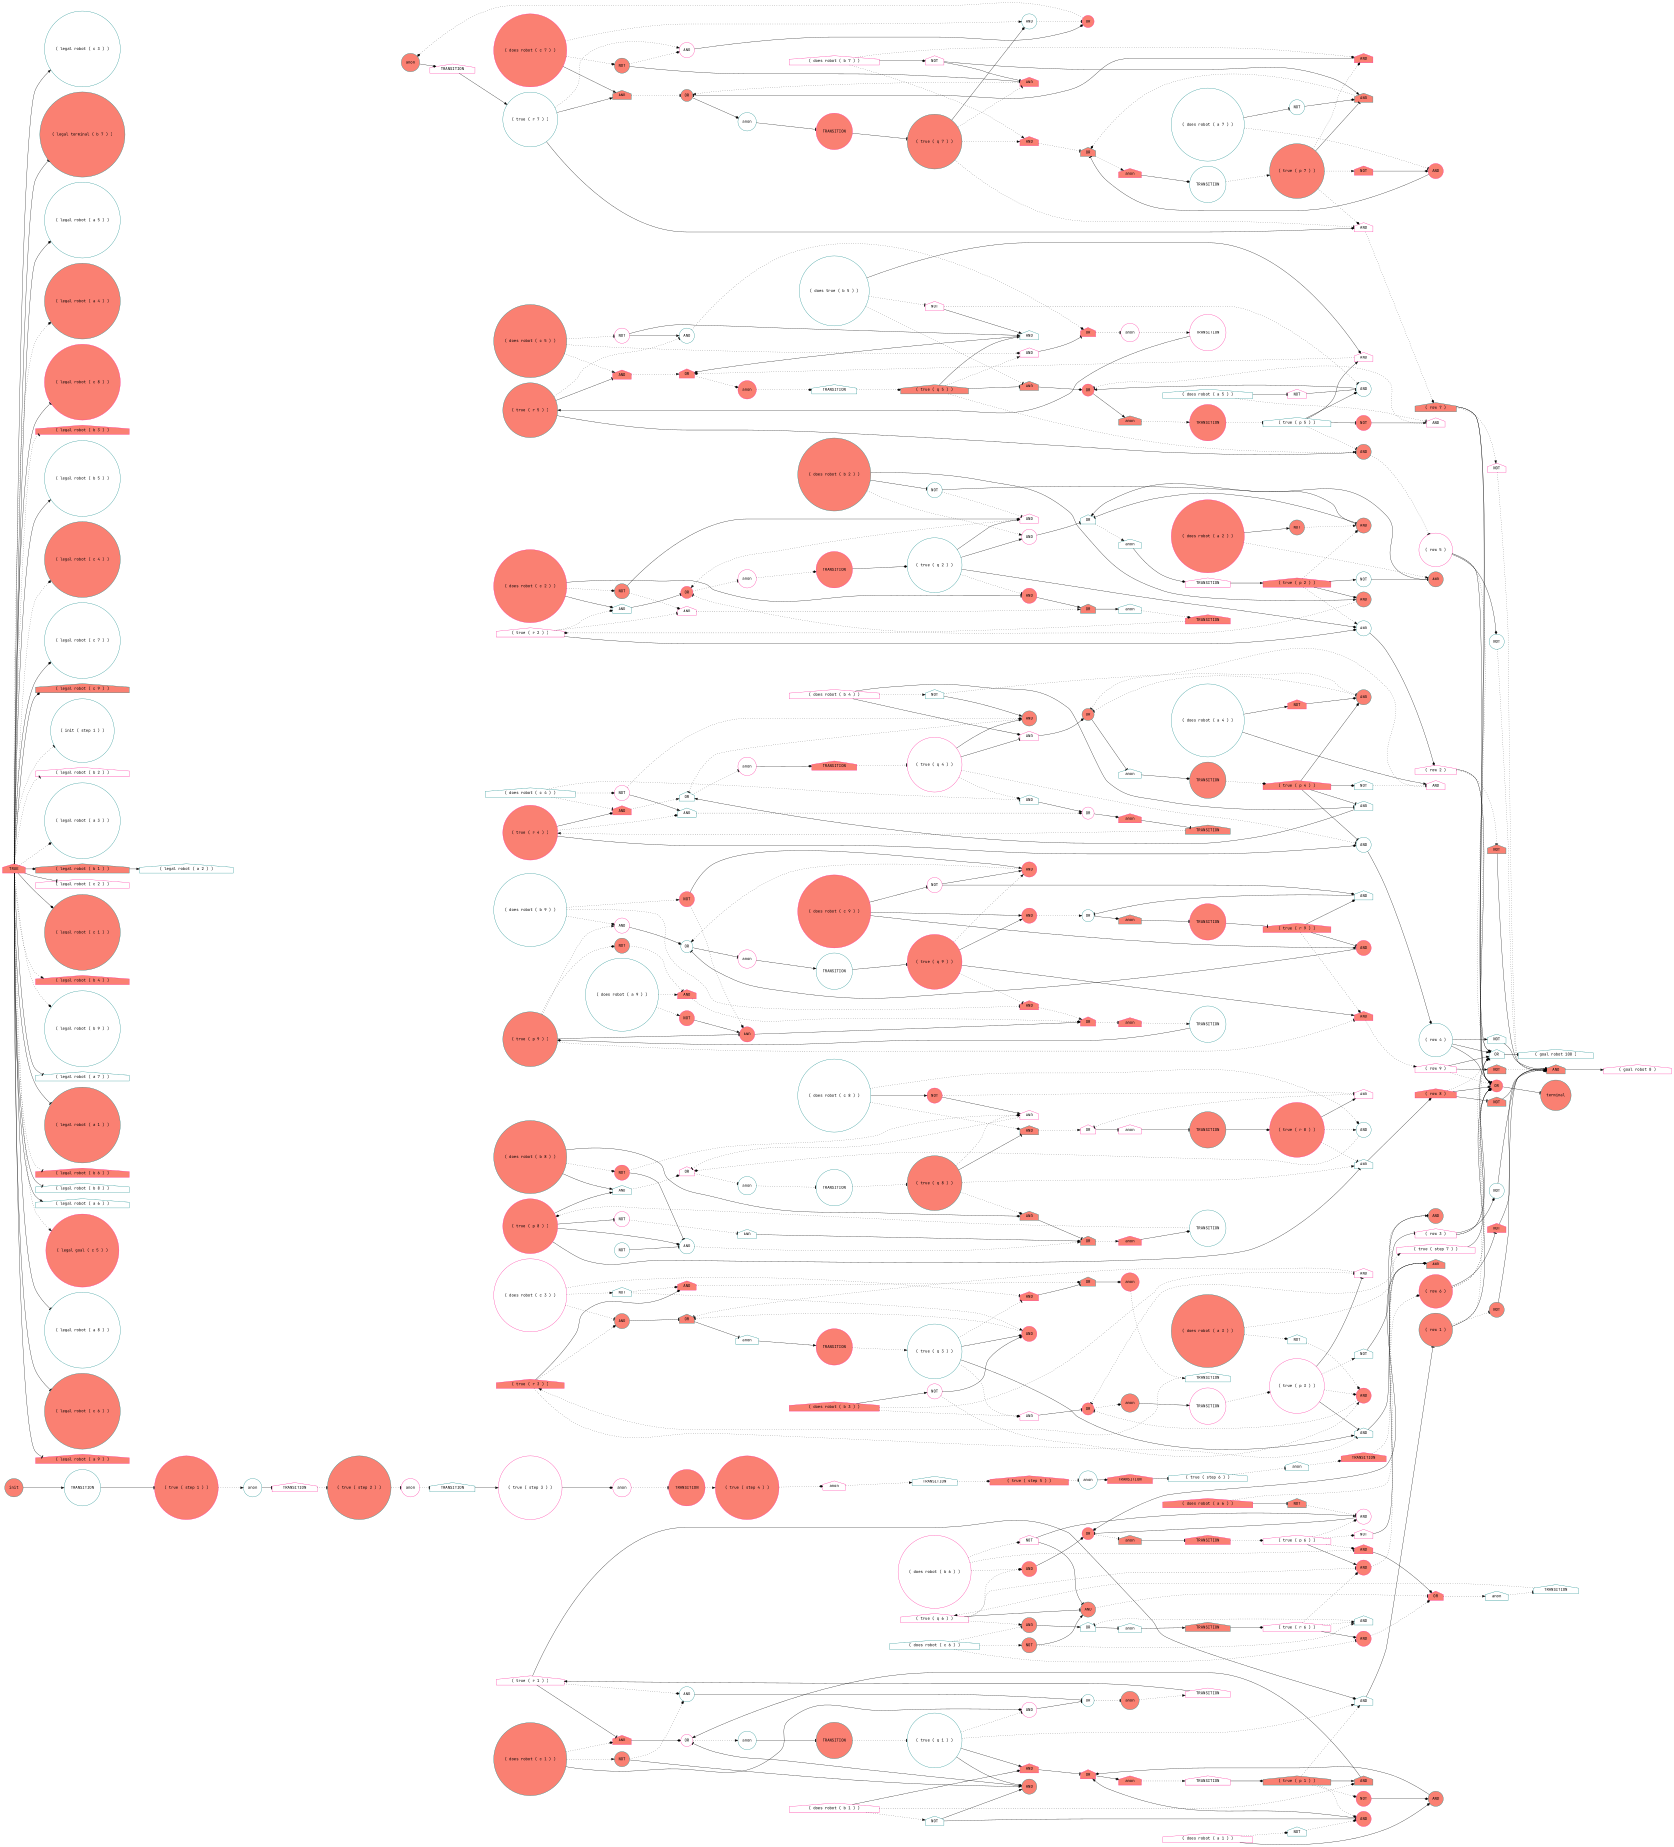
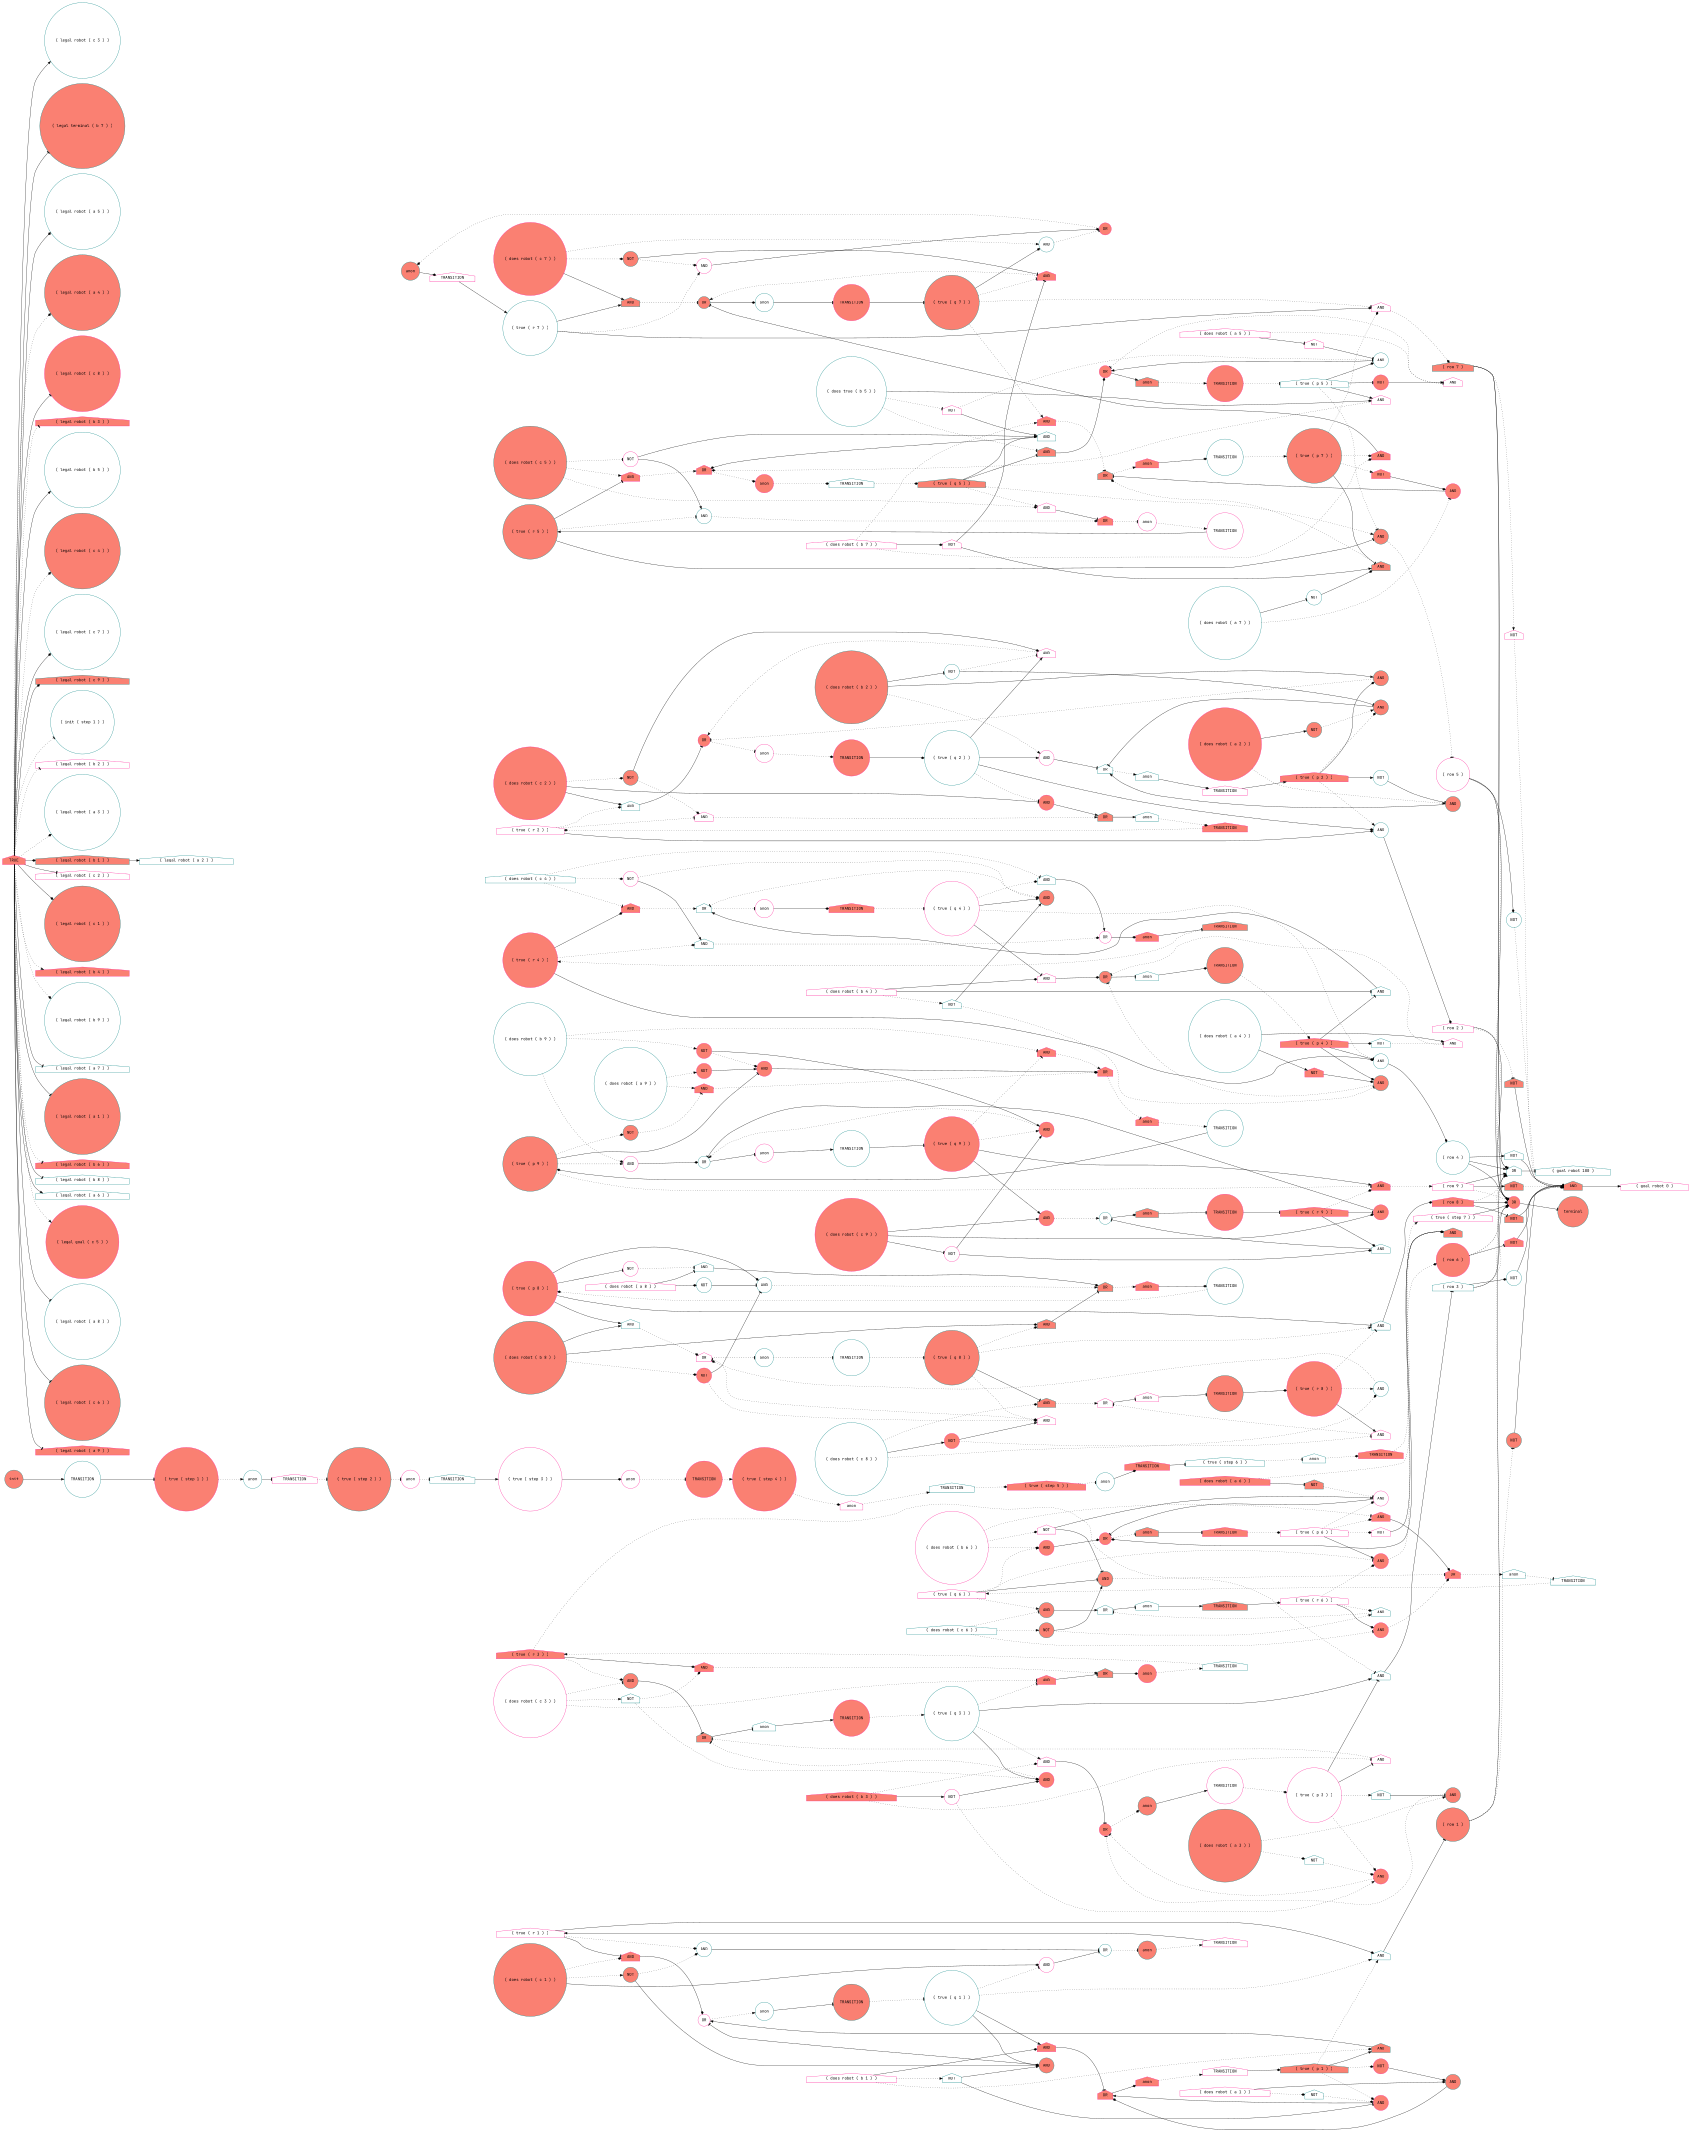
node "( does robot ( a 5 ) )": color teal -> deeppink
node "( row 3 )": color deeppink -> teal
node "( does robot ( a 8 ) )": added
